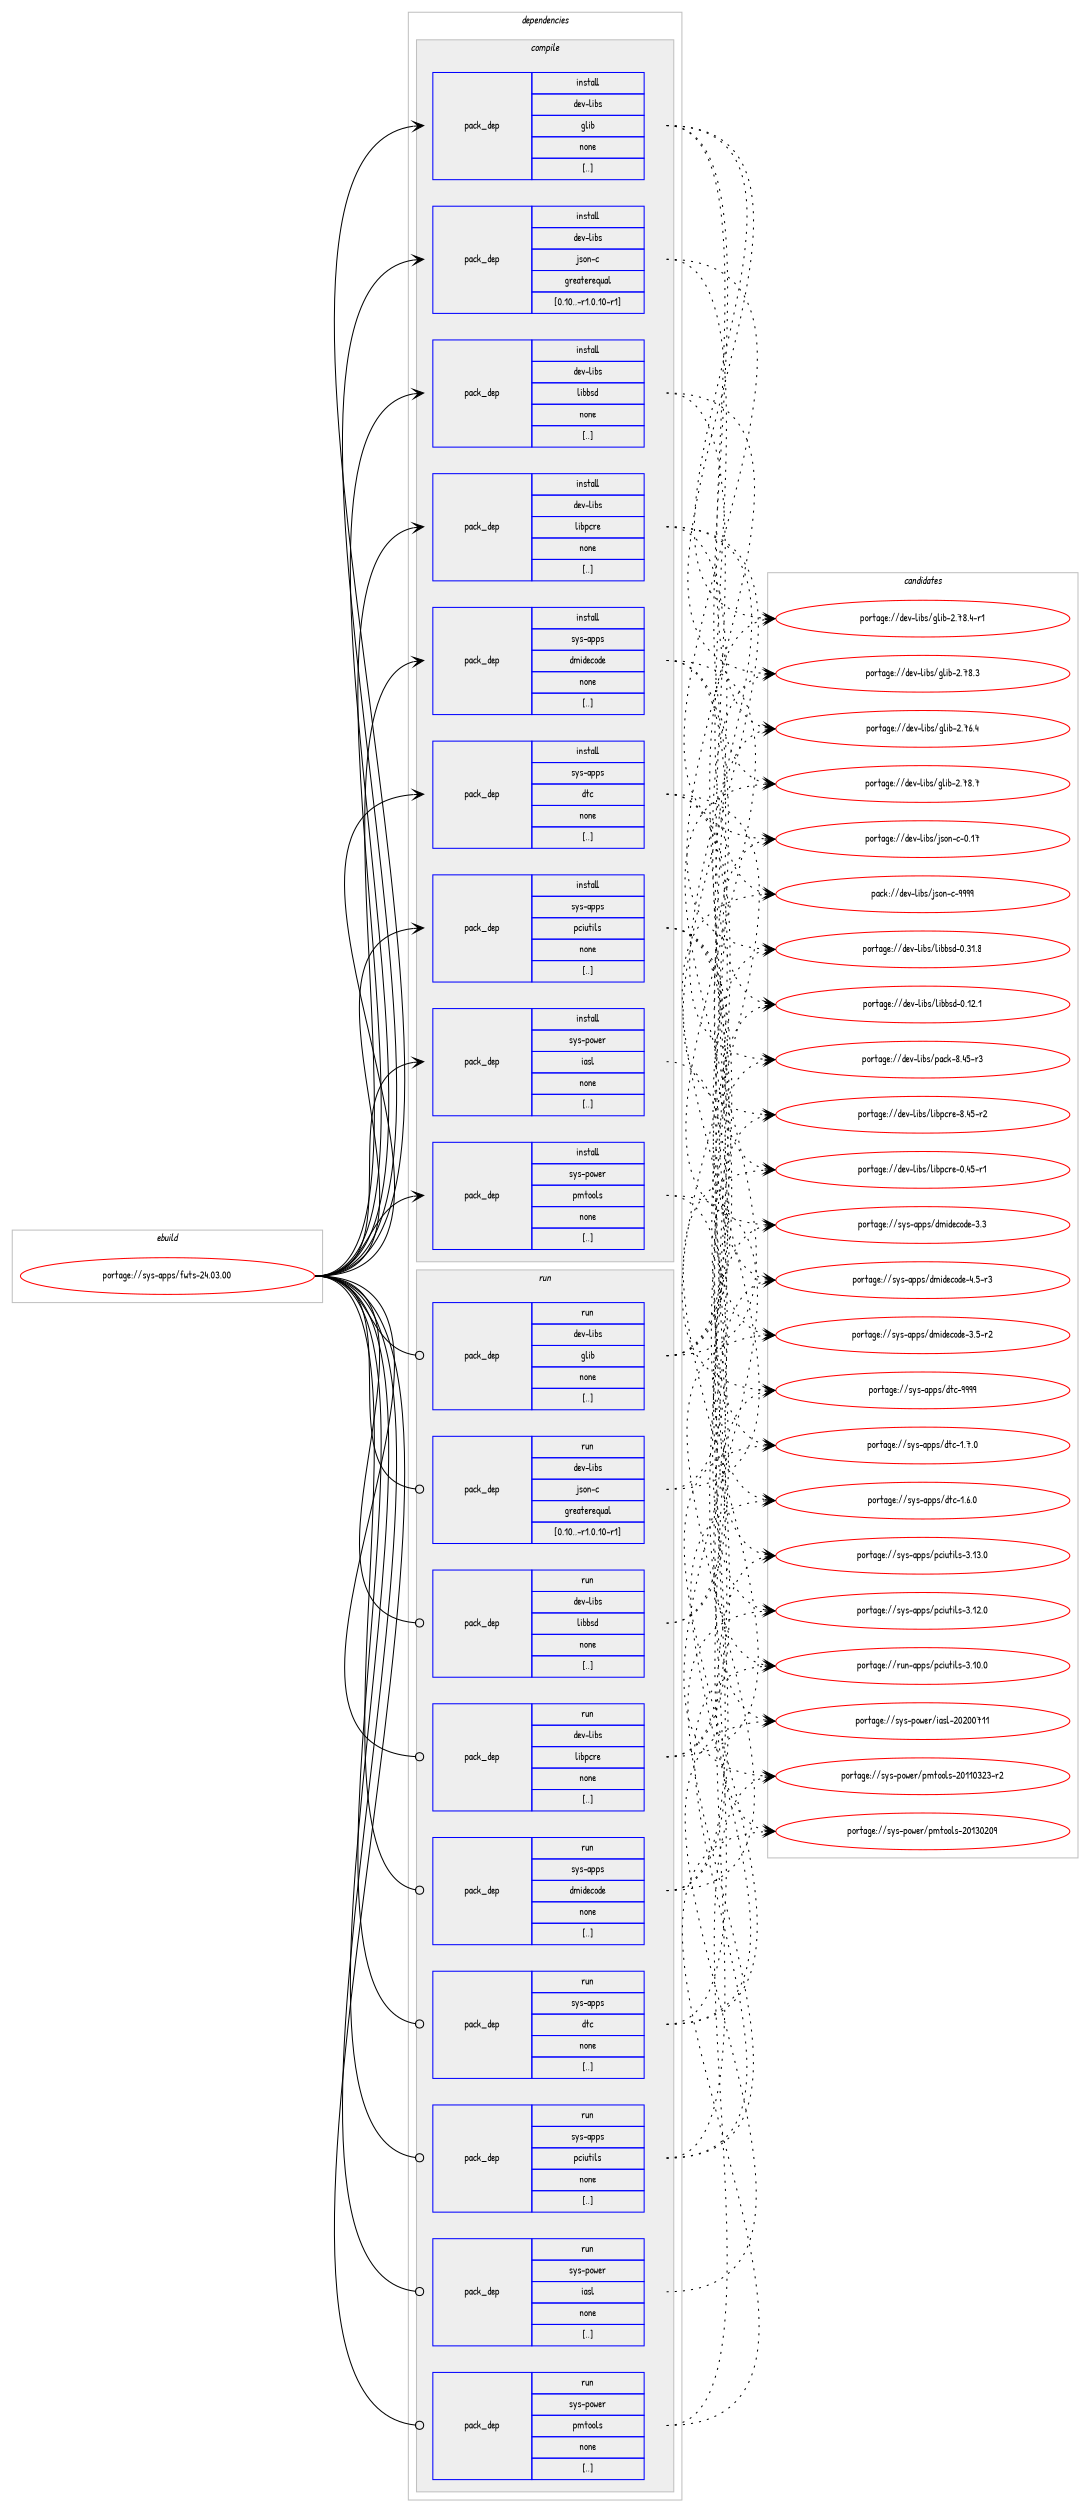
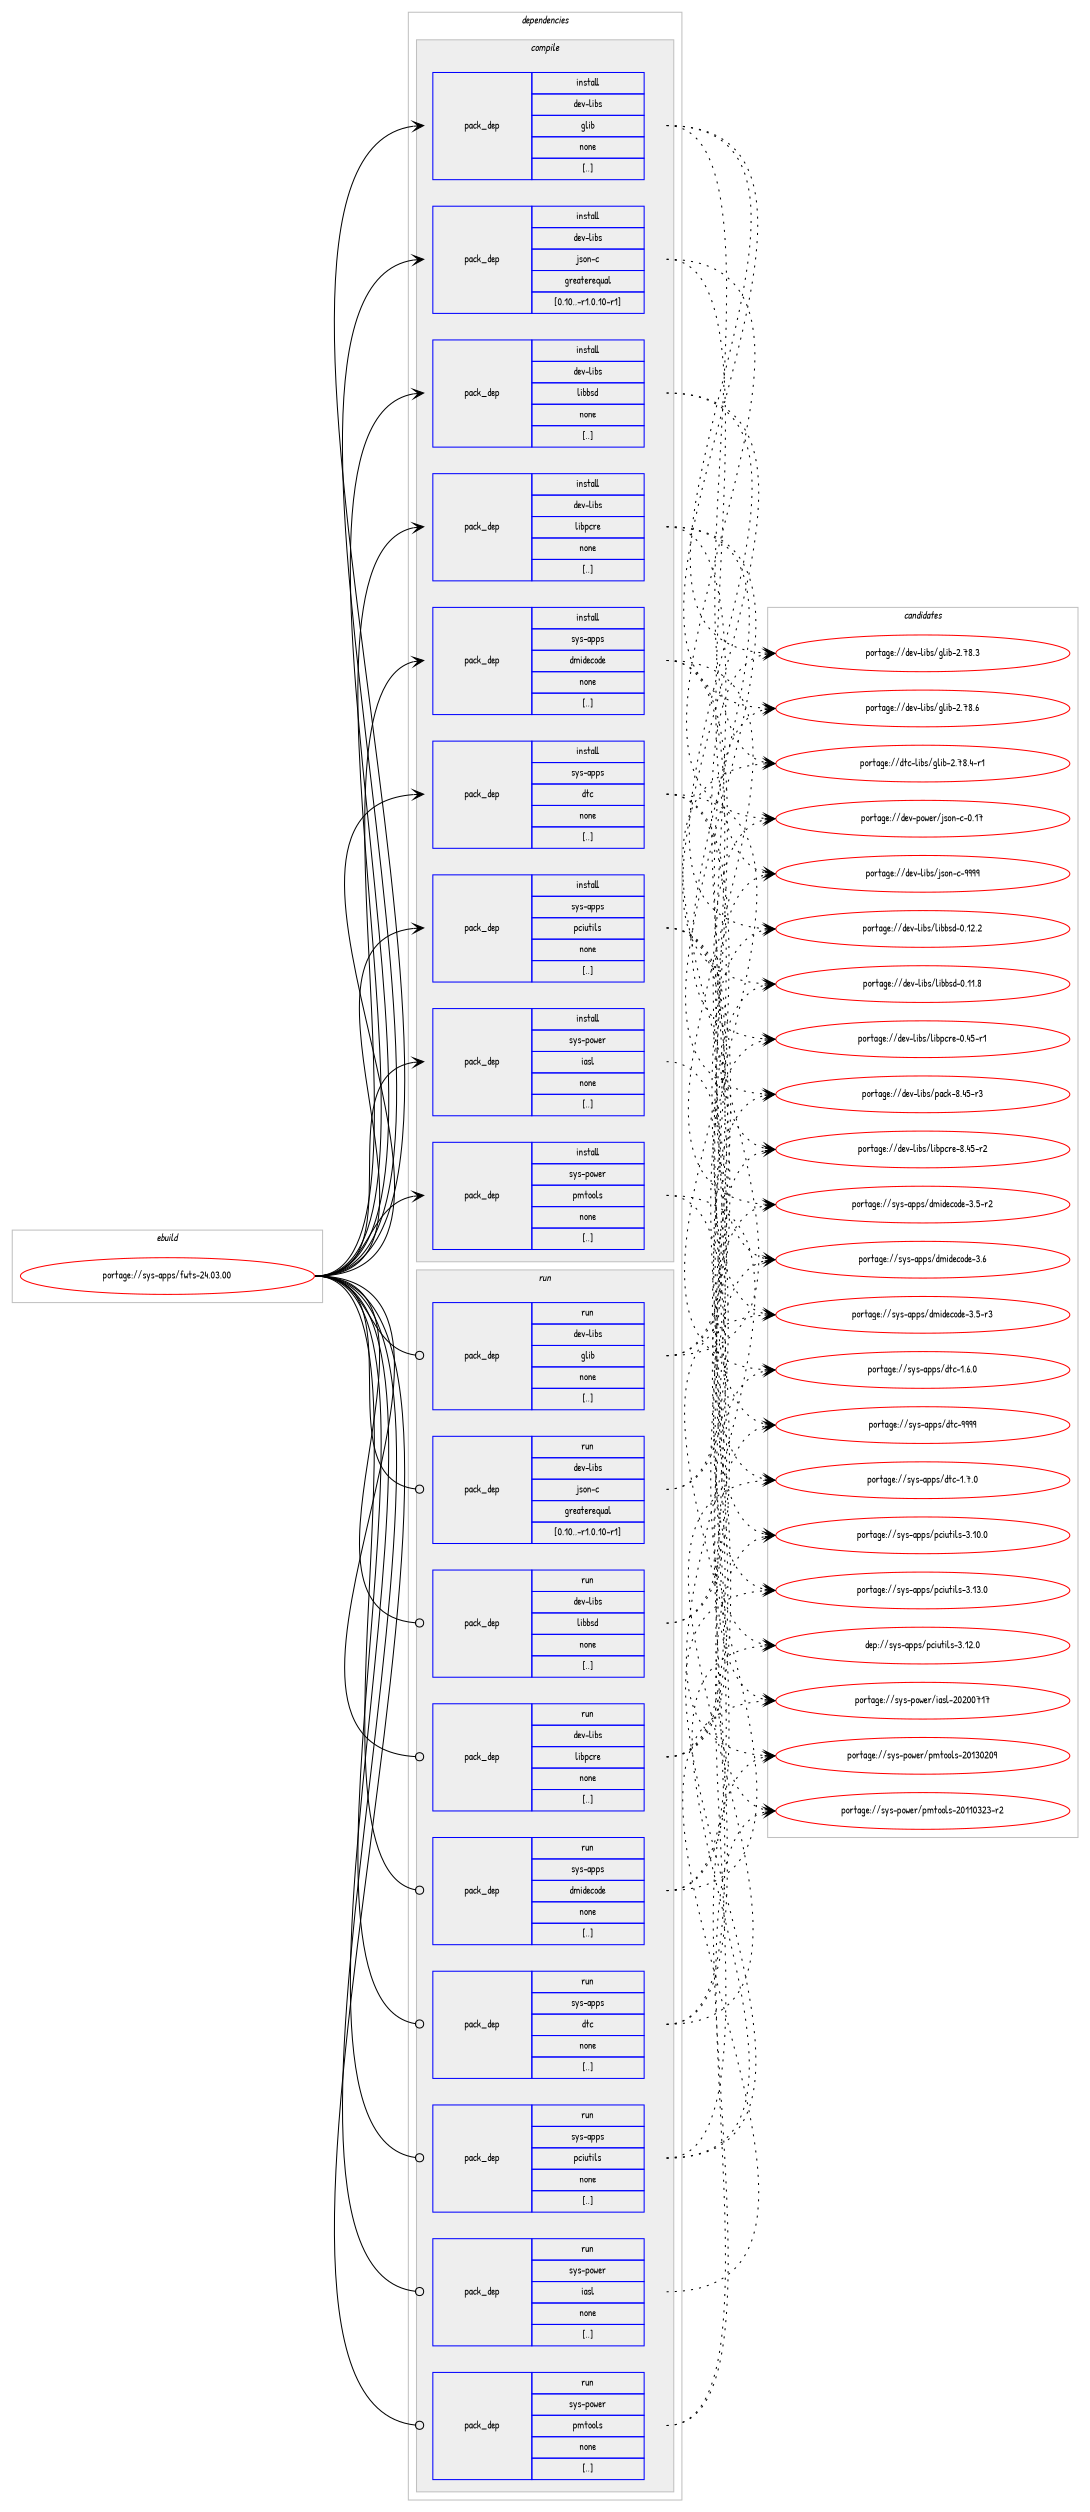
node "portage://dev-libs/glib-2.78.4-r1": label "portage://dev-libs/glib-2.78.4-r1" -> "portage://dtc-libs/glib-2.78.4-r1"
node "portage://dev-libs/glib-2.76.4": removed
node "portage://dev-libs/glib-2.78.7": label "portage://dev-libs/glib-2.78.7" -> "portage://dev-libs/glib-2.78.6"
node "portage://dev-libs/json-c-0.17": label "portage://dev-libs/json-c-0.17" -> "portage://dev-power/json-c-0.17"
node "pack://dev-libs/json-c-9999": label "pack://dev-libs/json-c-9999" -> "portage://dev-libs/json-c-9999"
node "portage://dev-libs/libbsd-0.31.8": label "portage://dev-libs/libbsd-0.31.8" -> "portage://dev-libs/libbsd-0.11.8"
node "portage://dev-libs/libbsd-0.12.1": label "portage://dev-libs/libbsd-0.12.1" -> "portage://dev-libs/libbsd-0.12.2"
node "portage://sys-apps/dmidecode-3.3": label "portage://sys-apps/dmidecode-3.3" -> "portage://sys-apps/dmidecode-3.6"
node "portage://sys-apps/dmidecode-4.5-r3": label "portage://sys-apps/dmidecode-4.5-r3" -> "portage://sys-apps/dmidecode-3.5-r3"
node "portage://sys-apps/pciutils-3.12.0": label "portage://sys-apps/pciutils-3.12.0" -> "dep://sys-apps/pciutils-3.12.0"
node "portage://run-apps/pciutils-3.10.0": label "portage://run-apps/pciutils-3.10.0" -> "portage://sys-apps/pciutils-3.10.0"
node "portage://sys-power/iasl-20200711": label "portage://sys-power/iasl-20200711" -> "portage://sys-power/iasl-20200717"
